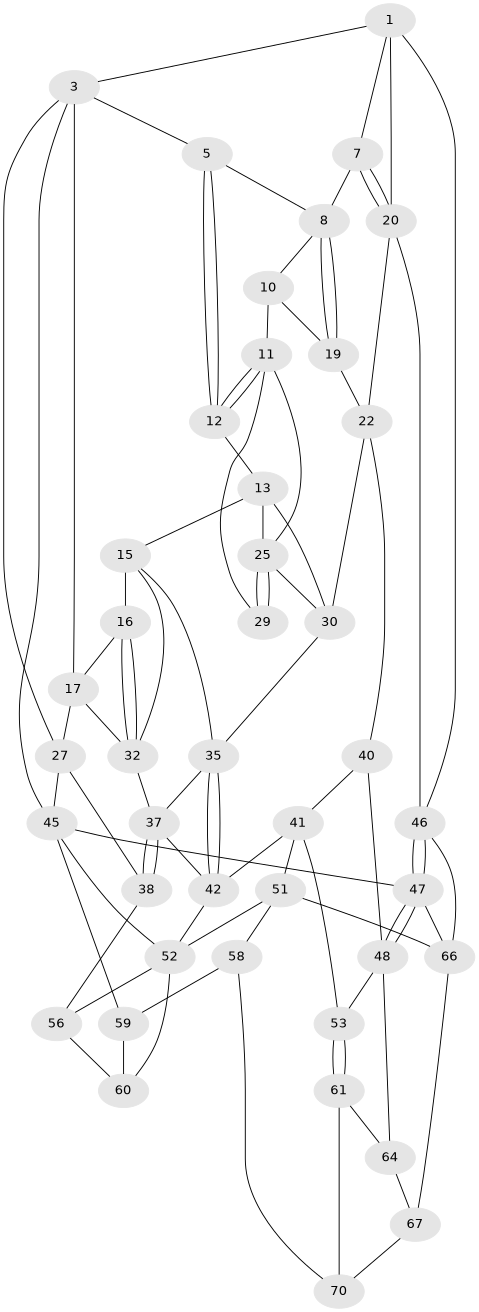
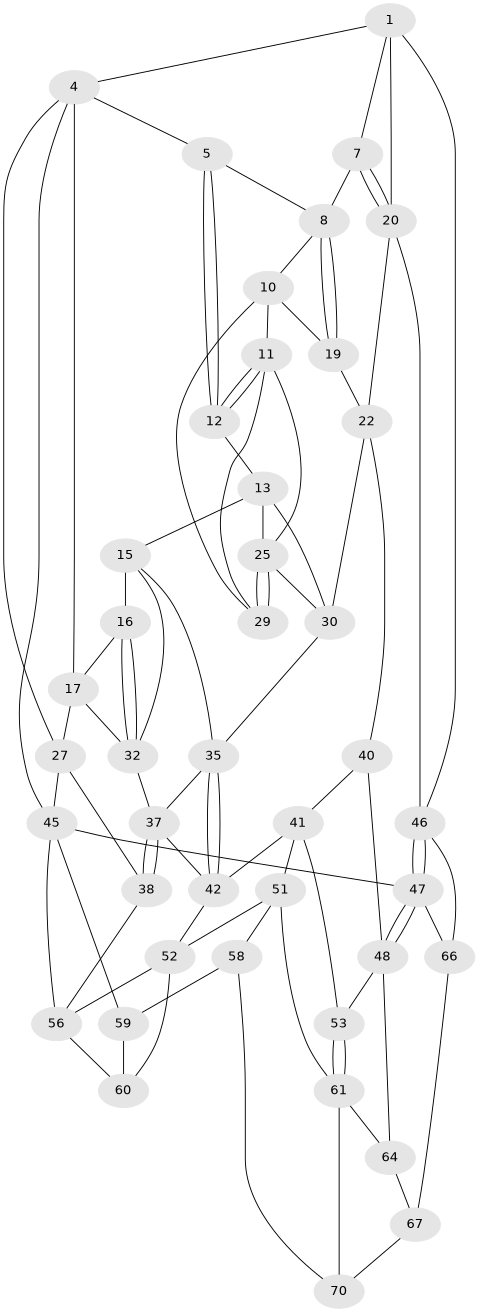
node "3": label "3" -> "4"
edge "10" -- "29": added
edge "45" -- "52": now "45" -- "56"
edge "51" -- "66": now "51" -- "61"
